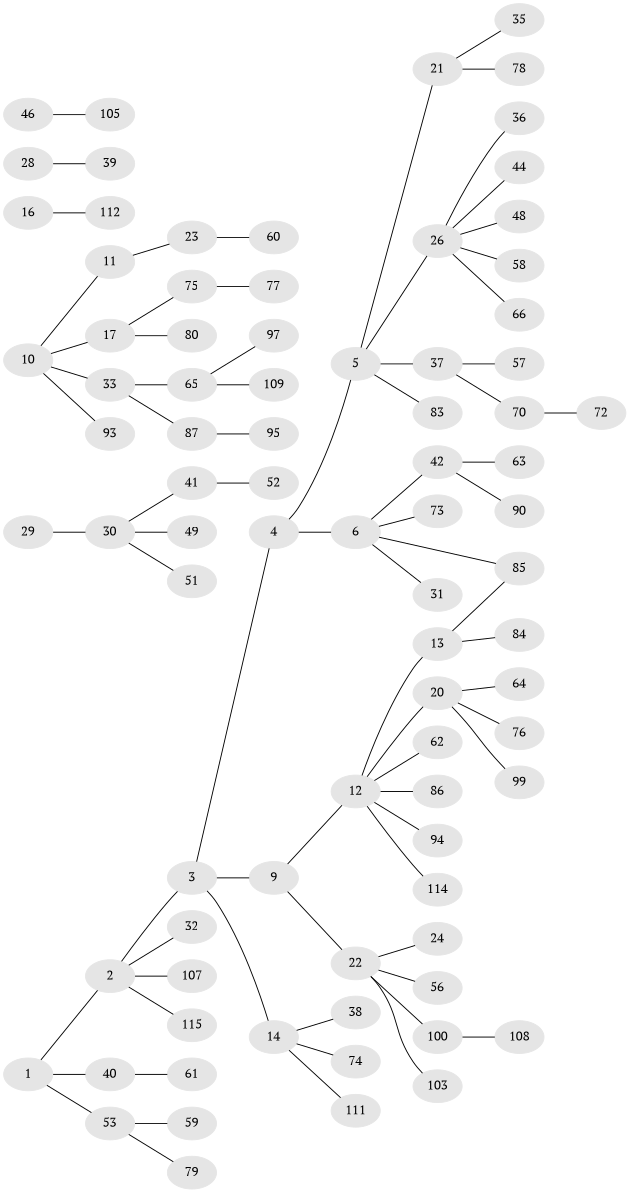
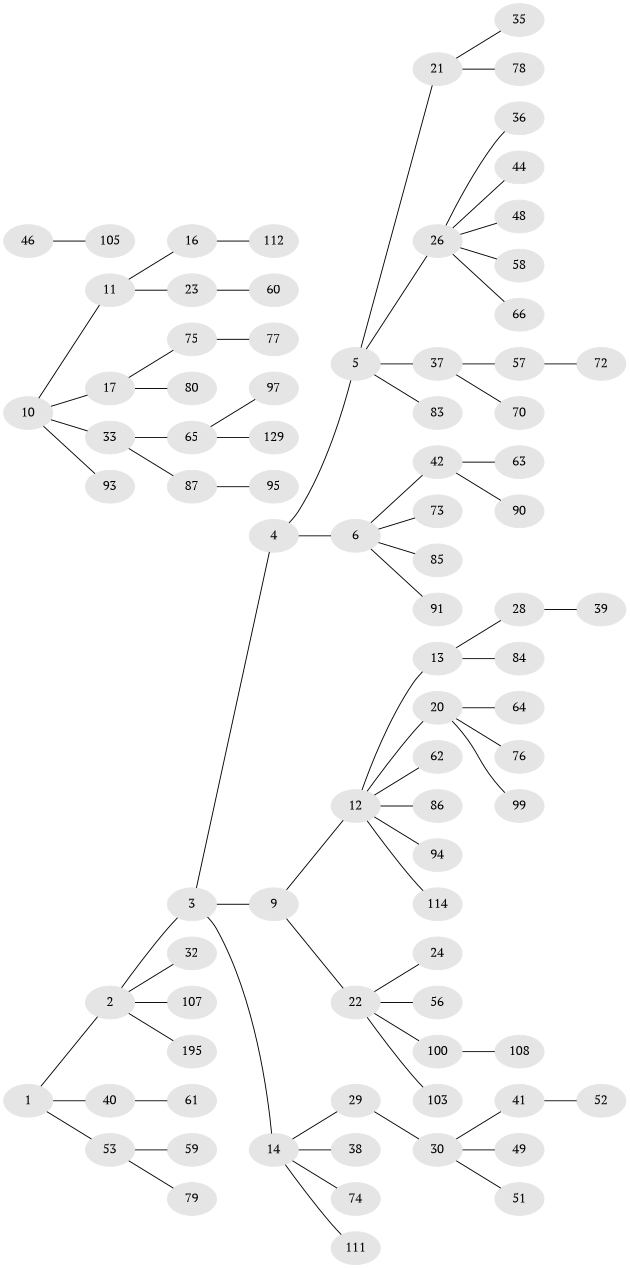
edge "16" -- "11": added
node "109": label "109" -> "129"
edge "70" -- "72": now "57" -- "72"
node "31": label "31" -> "91"
edge "85" -- "13": now "28" -- "13"
node "115": label "115" -> "195"
edge "29" -- "14": added
